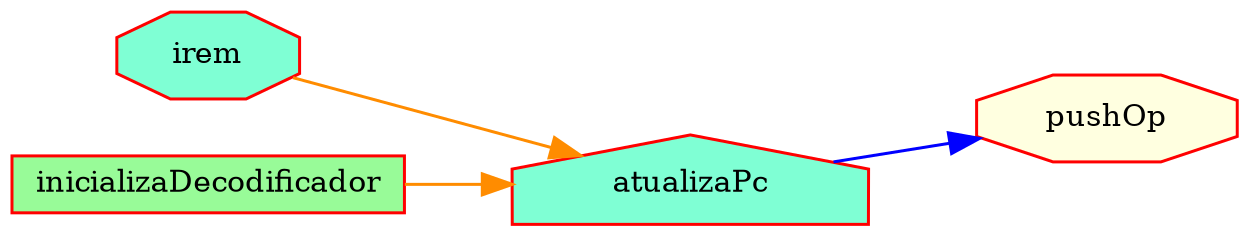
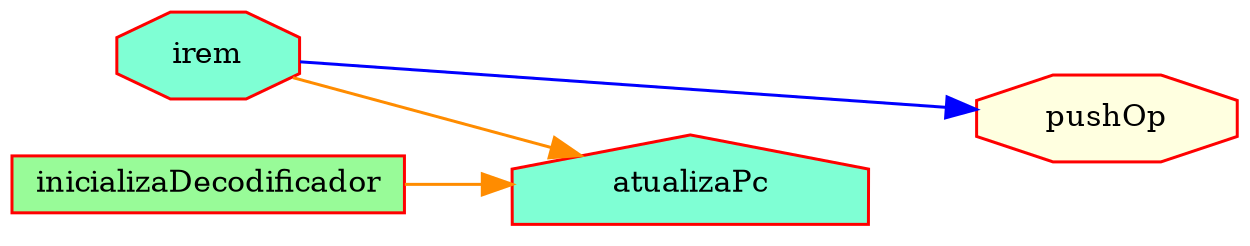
edge "atualizaPc" -> "pushOp": now "irem" -> "pushOp"
